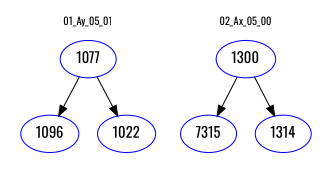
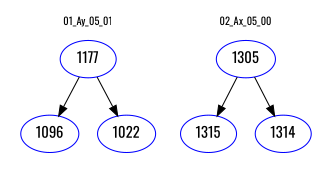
node "1077": label "1077" -> "1177"
node "1300": label "1300" -> "1305"
node "7315": label "7315" -> "1315"
